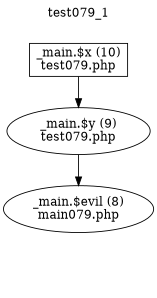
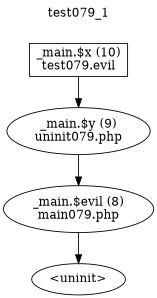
node "_main.$x (10) test079.php": label "_main.$x (10) test079.php" -> "_main.$x (10) test079.evil"
node "_main.$y (9) test079.php": label "_main.$y (9) test079.php" -> "_main.$y (9) uninit079.php"
node "<uninit>": added
